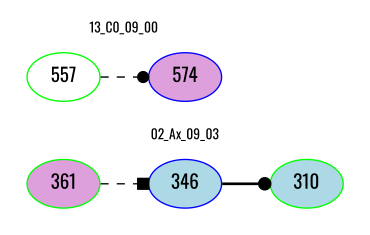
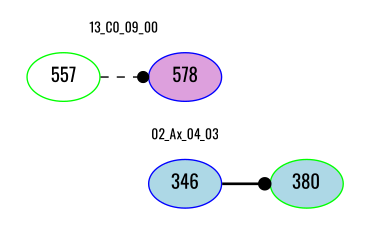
node "574": label "574" -> "578"
cluster "02_Ax_09_03": label "02_Ax_09_03" -> "02_Ax_04_03"
node "361": removed
node "310": label "310" -> "380"
